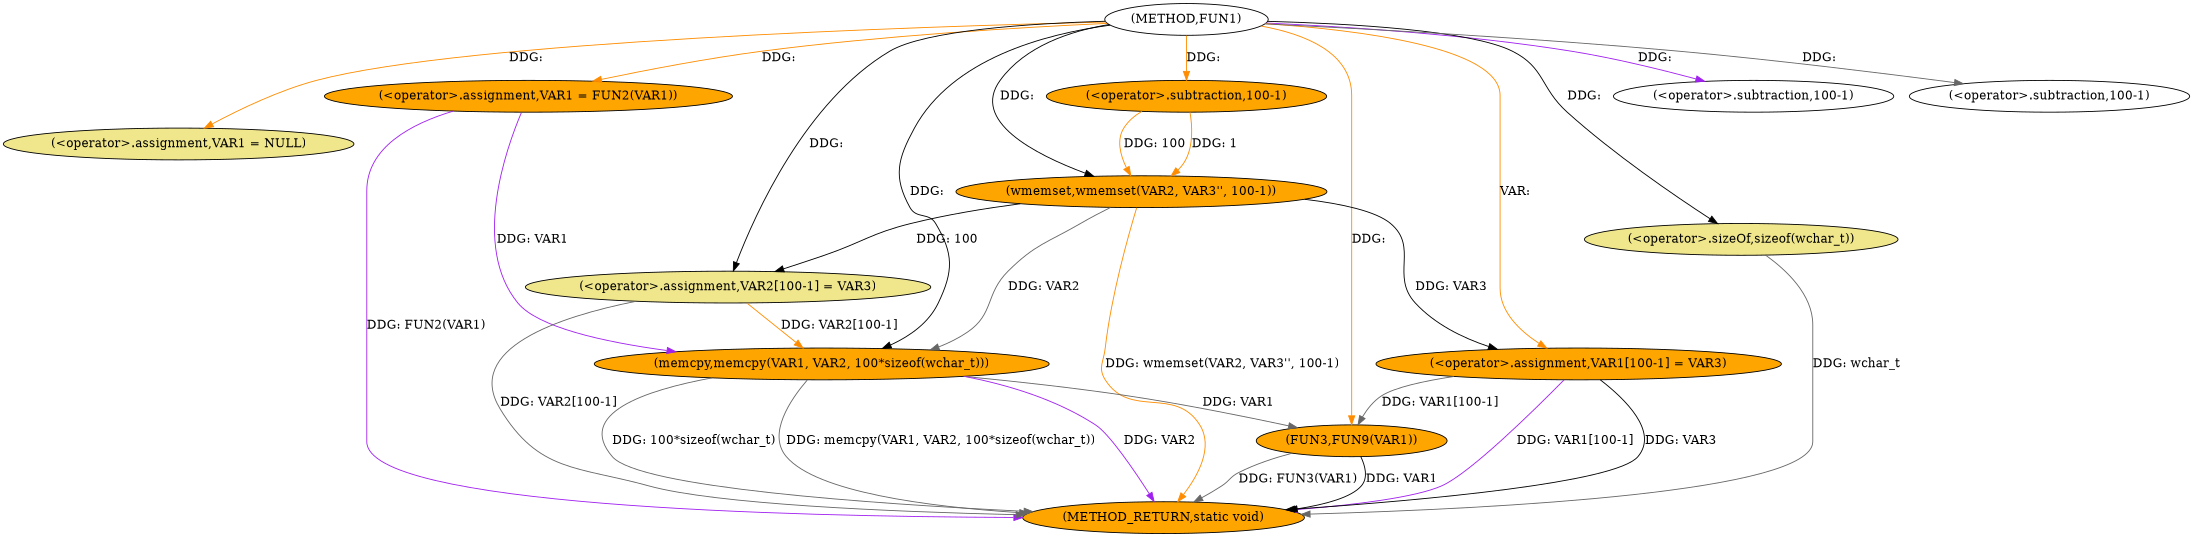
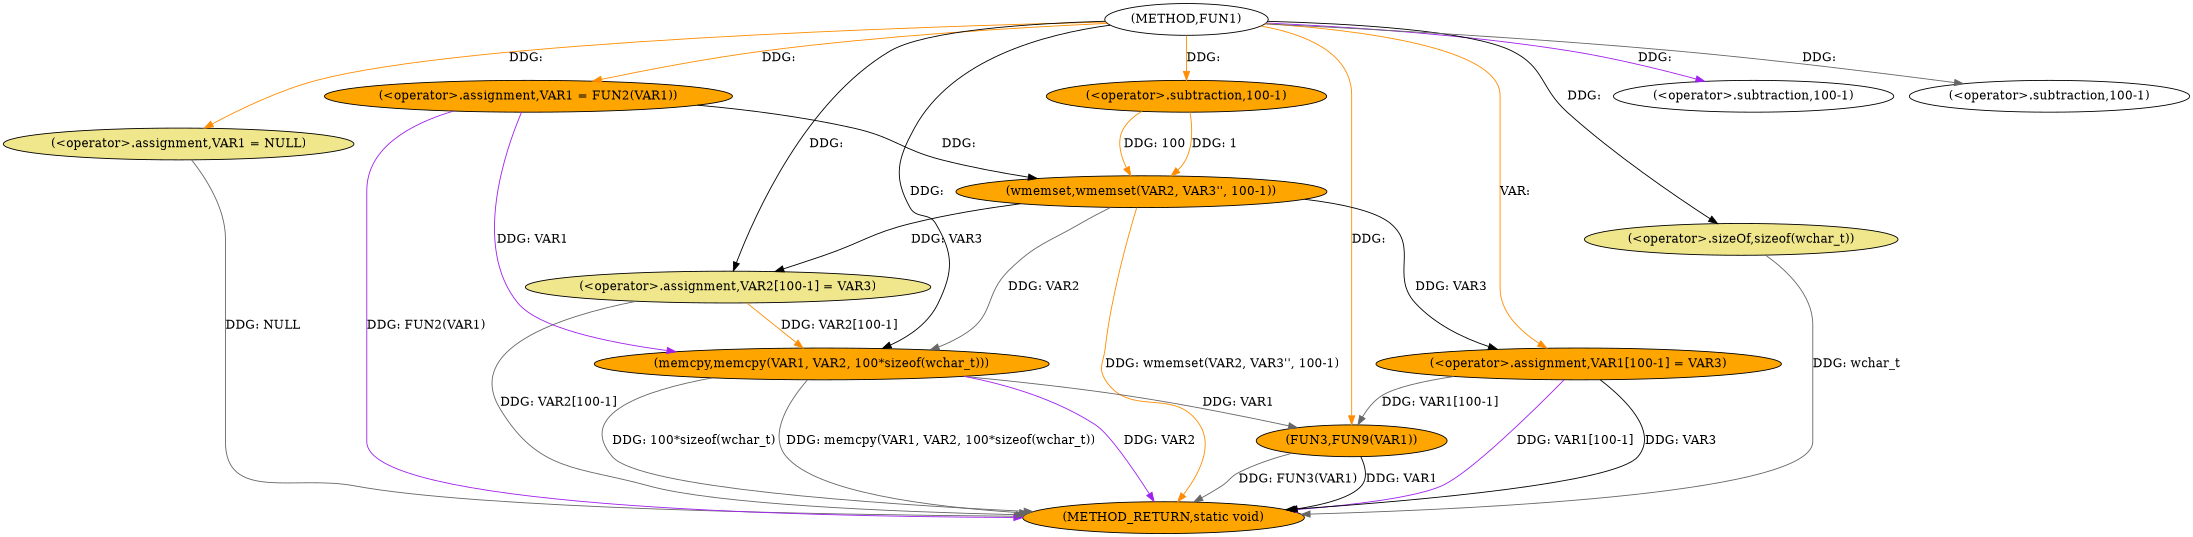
edge "(METHOD,FUN1)" -> "(wmemset,wmemset(VAR2, VAR3'', 100-1))": now "(<operator>.assignment,VAR1 = FUN2(VAR1))" -> "(wmemset,wmemset(VAR2, VAR3'', 100-1))"
edge "(wmemset,wmemset(VAR2, VAR3'', 100-1))" -> "(<operator>.assignment,VAR2[100-1] = VAR3)": label "DDG: 100" -> "DDG: VAR3"
edge "(<operator>.assignment,VAR1 = NULL)" -> "(METHOD_RETURN,static void)": added, label "DDG: NULL"
